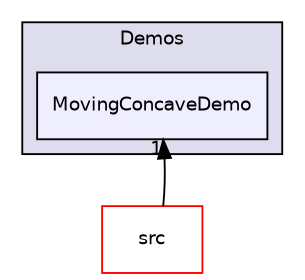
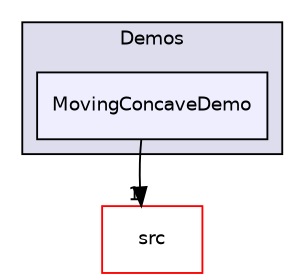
edge "src" -> "MovingConcaveDemo": reversed
